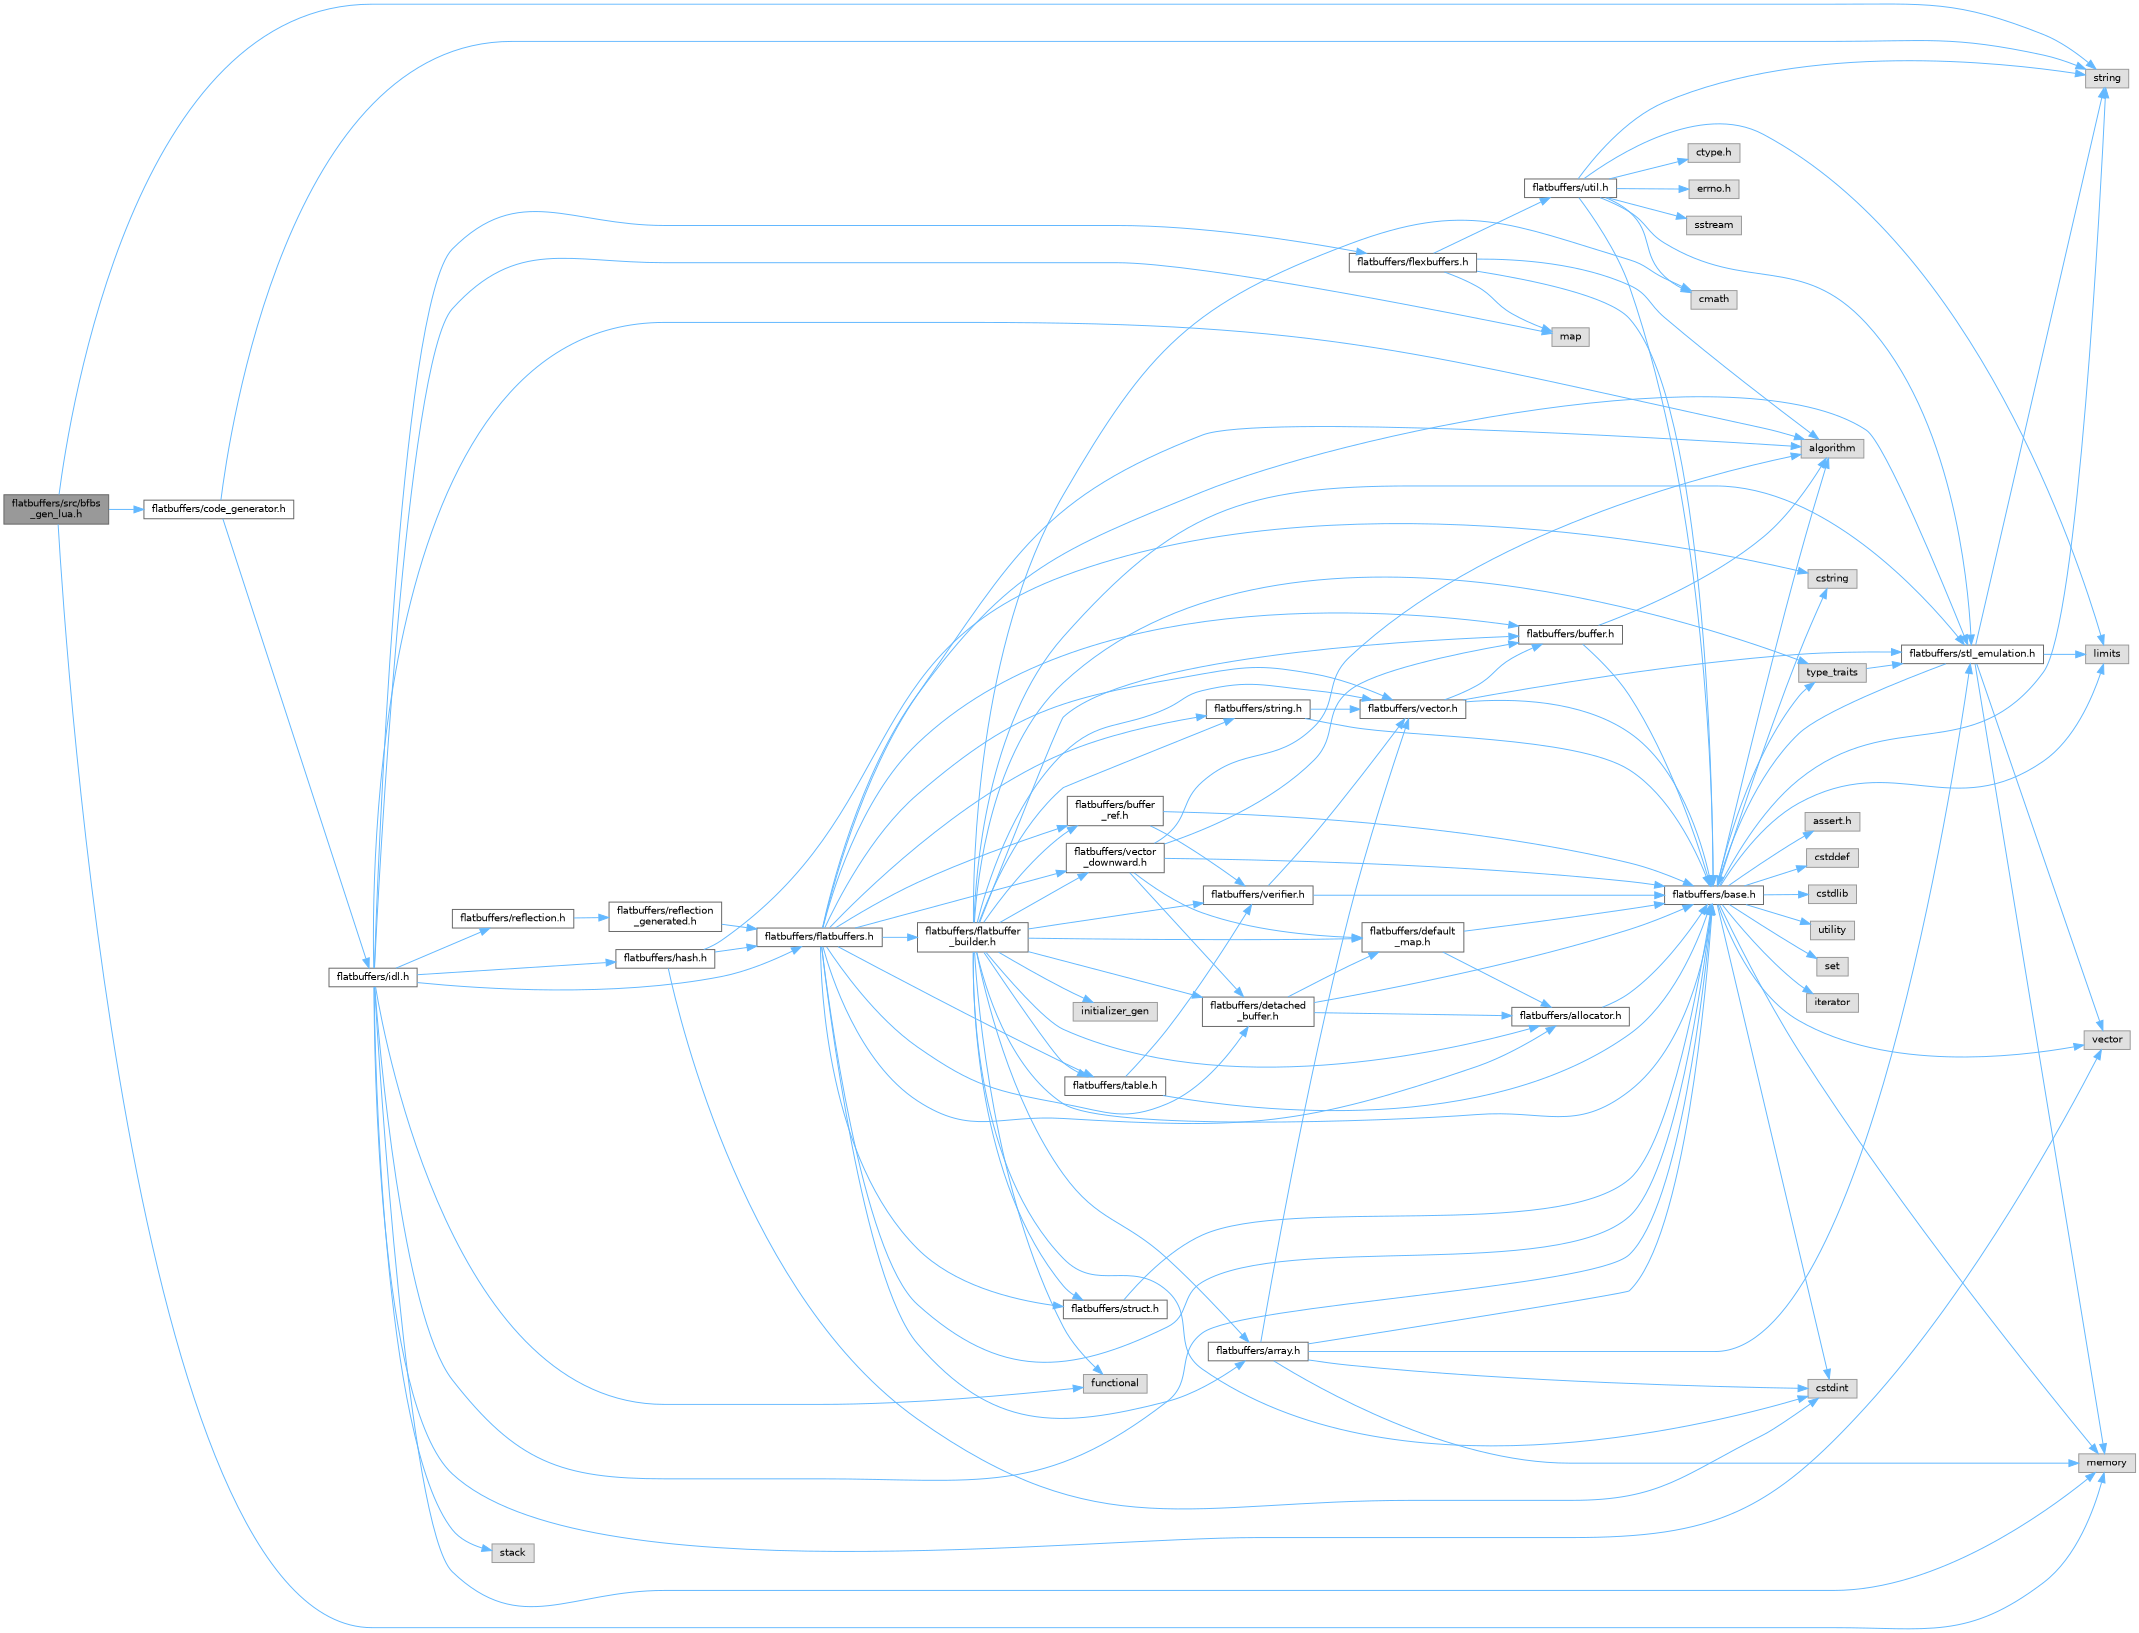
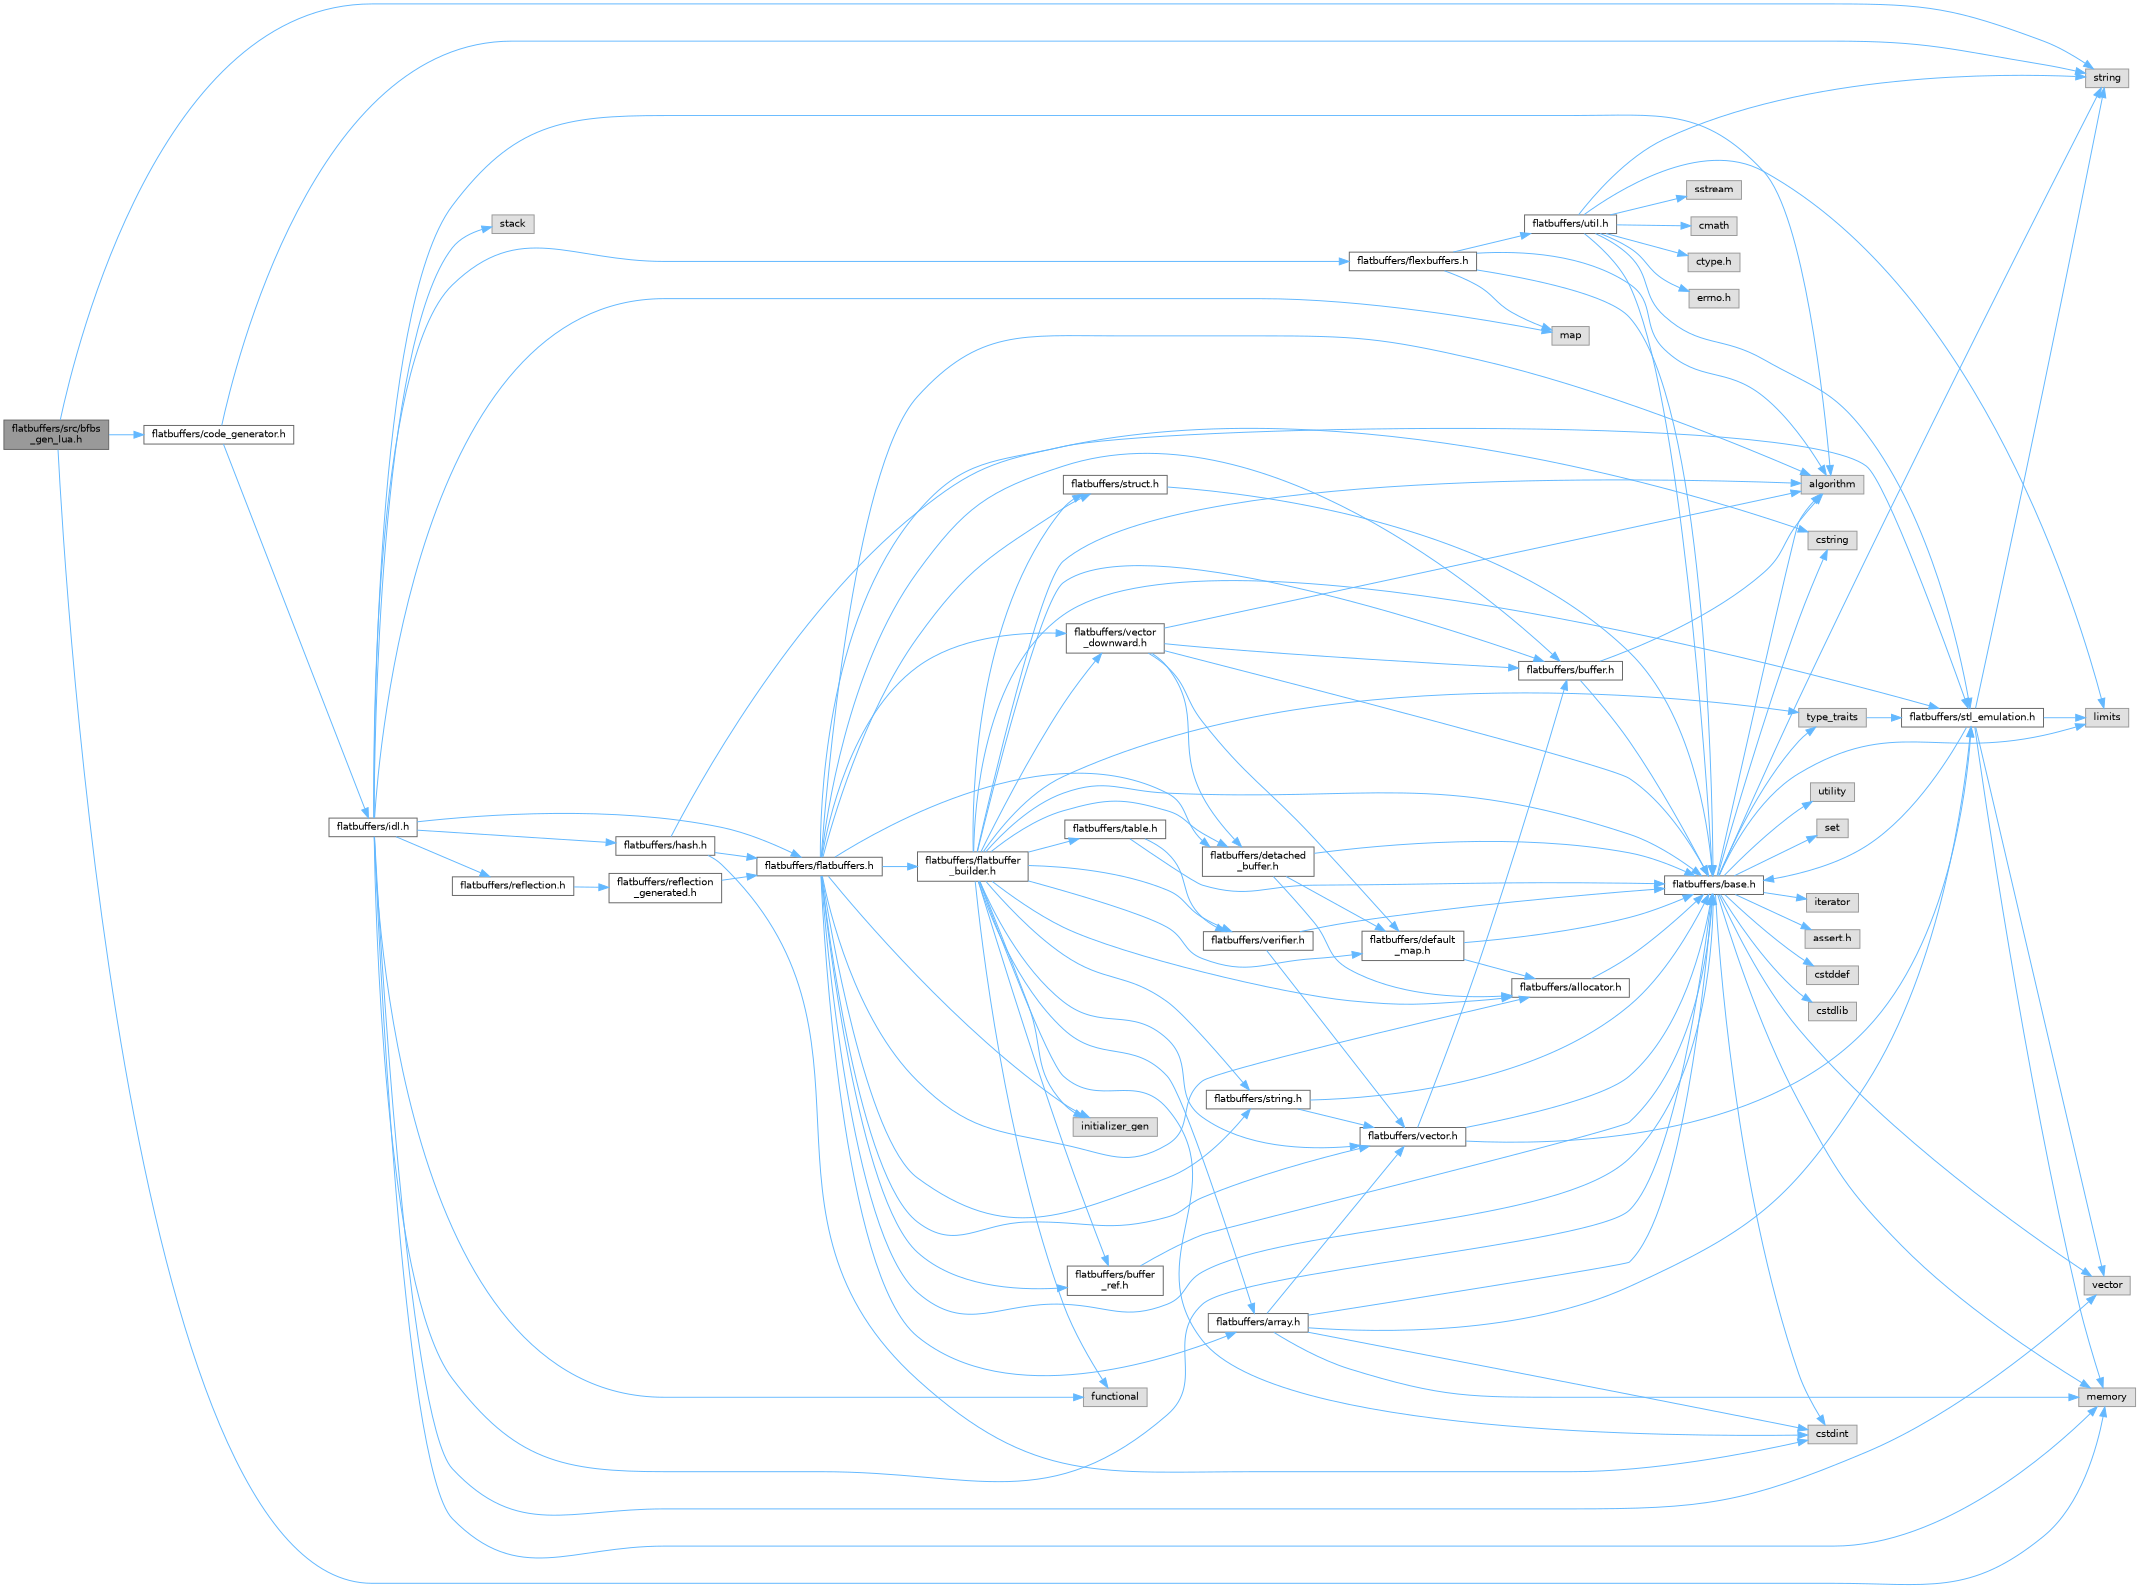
edge "flatbuffers/flatbuffer _builder.h" -> "cmath": now "flatbuffers/flatbuffer _builder.h" -> "algorithm"
edge "flatbuffers/buffer _ref.h" -> "flatbuffers/verifier.h": removed
edge "flatbuffers/flatbuffers.h" -> "flatbuffers/table.h": now "flatbuffers/flatbuffers.h" -> "initializer_gen"
